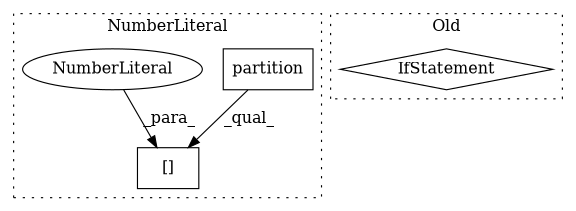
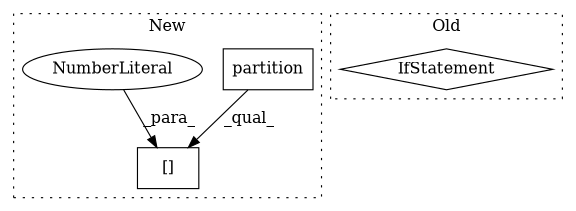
cluster "NumberLiteral": label "NumberLiteral" -> "New"
